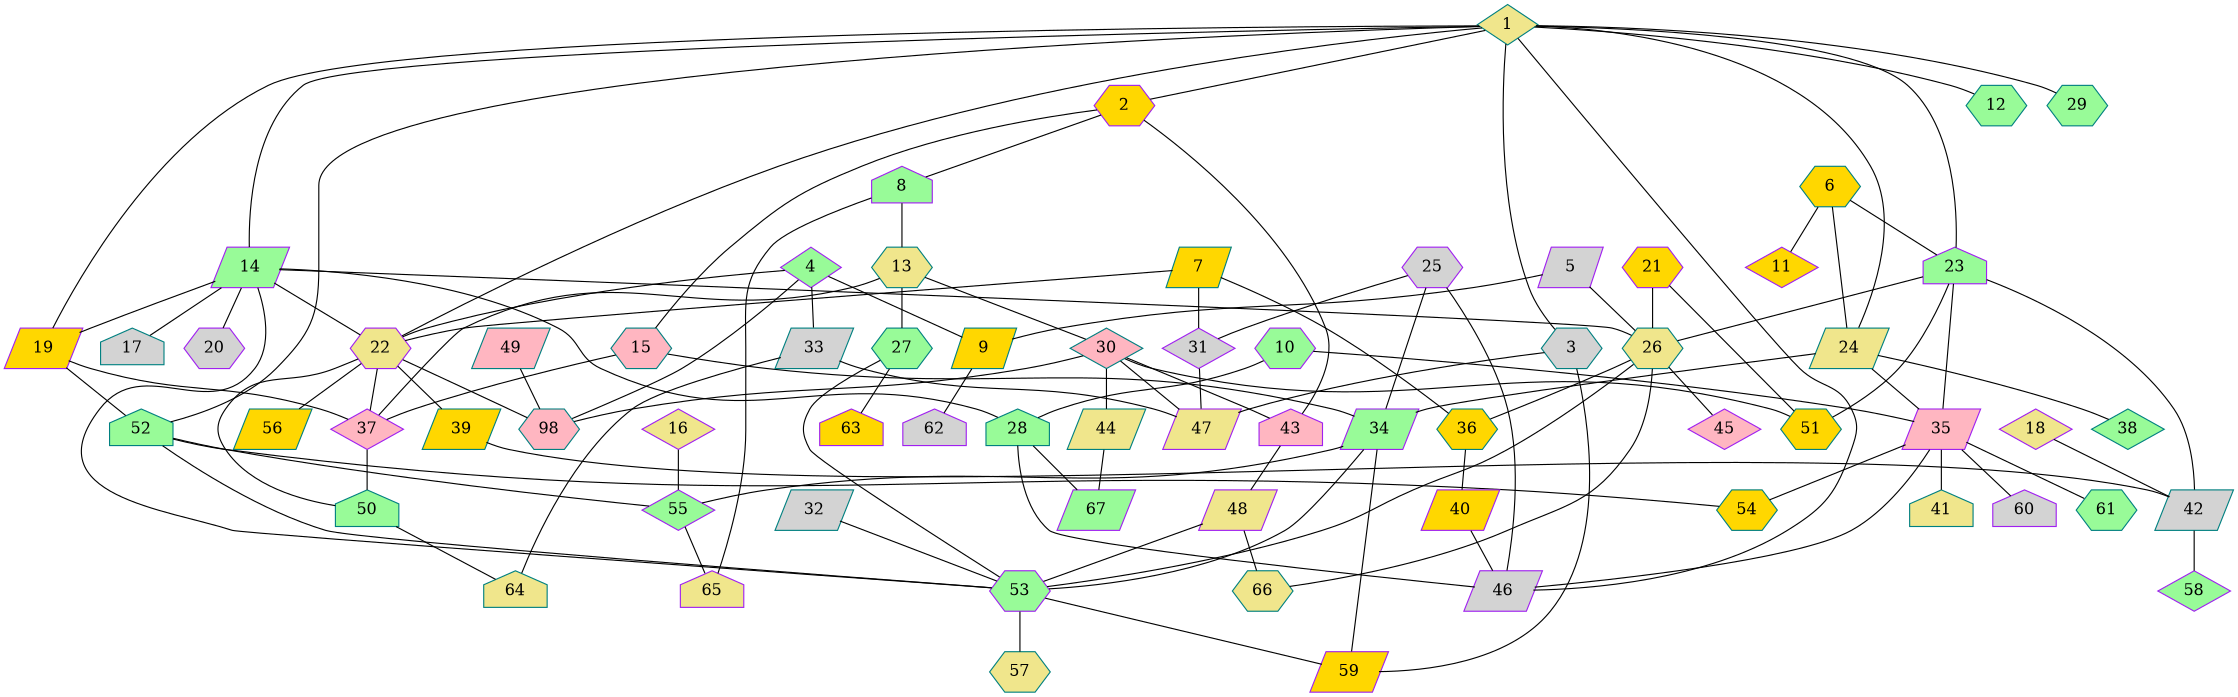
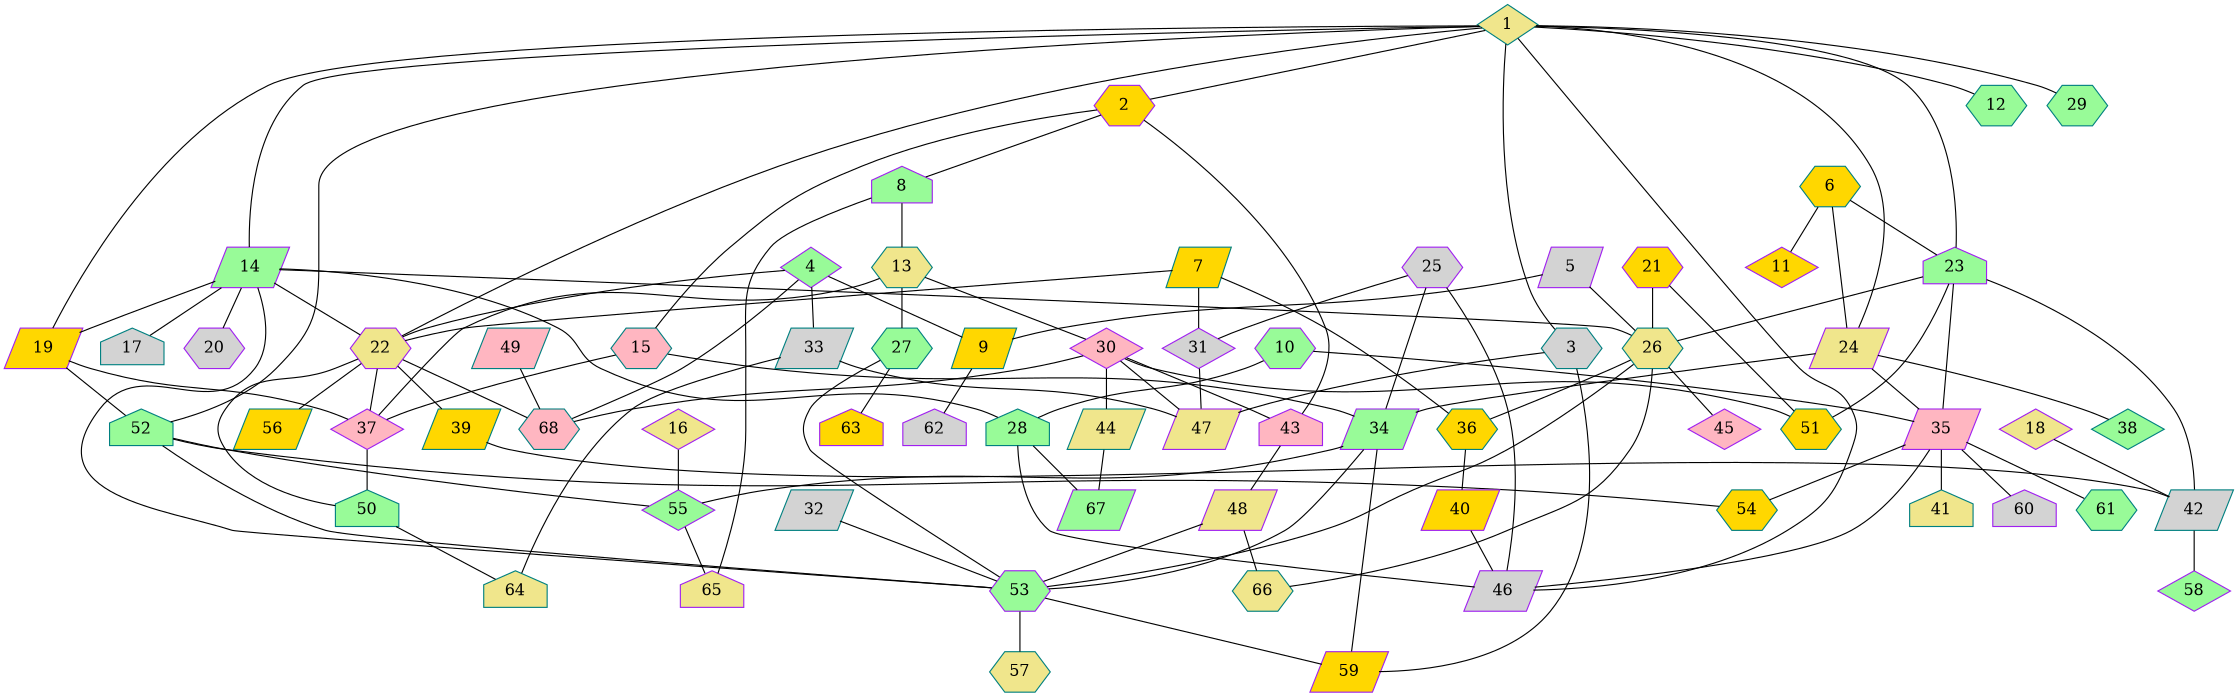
node "30": color teal -> purple
node "24": color teal -> purple
node "98": label "98" -> "68"
